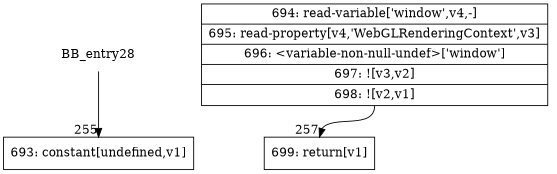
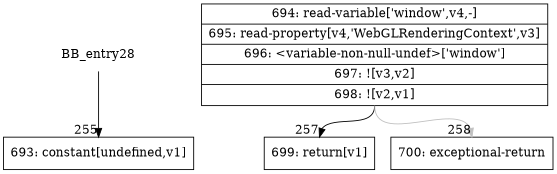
node "700: exceptional-return": added
